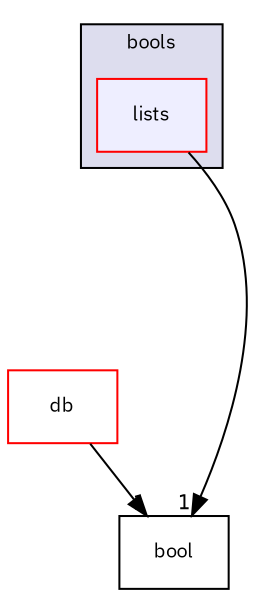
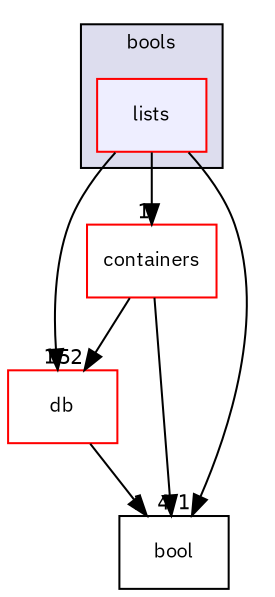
edge "lists" -> "db": added
node "containers": added
